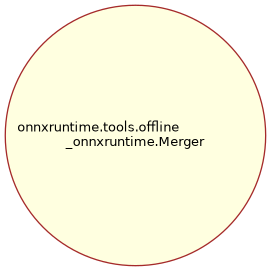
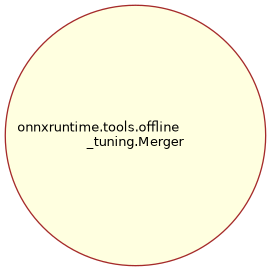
node "onnxruntime.tools.offline _onnxruntime.Merger": label "onnxruntime.tools.offline _onnxruntime.Merger" -> "onnxruntime.tools.offline _tuning.Merger"
